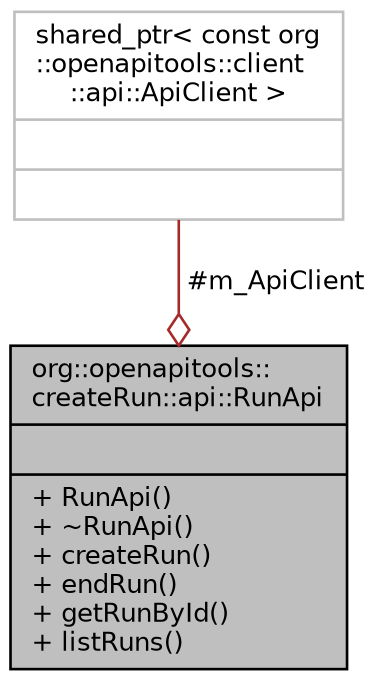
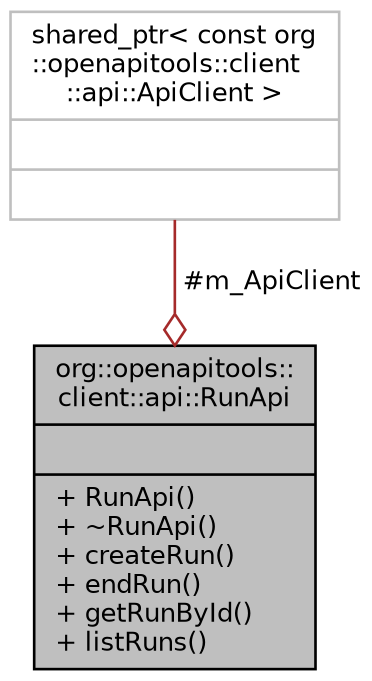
node "org::openapitools::": text "createRun::api::RunApi" -> "client::api::RunApi"
